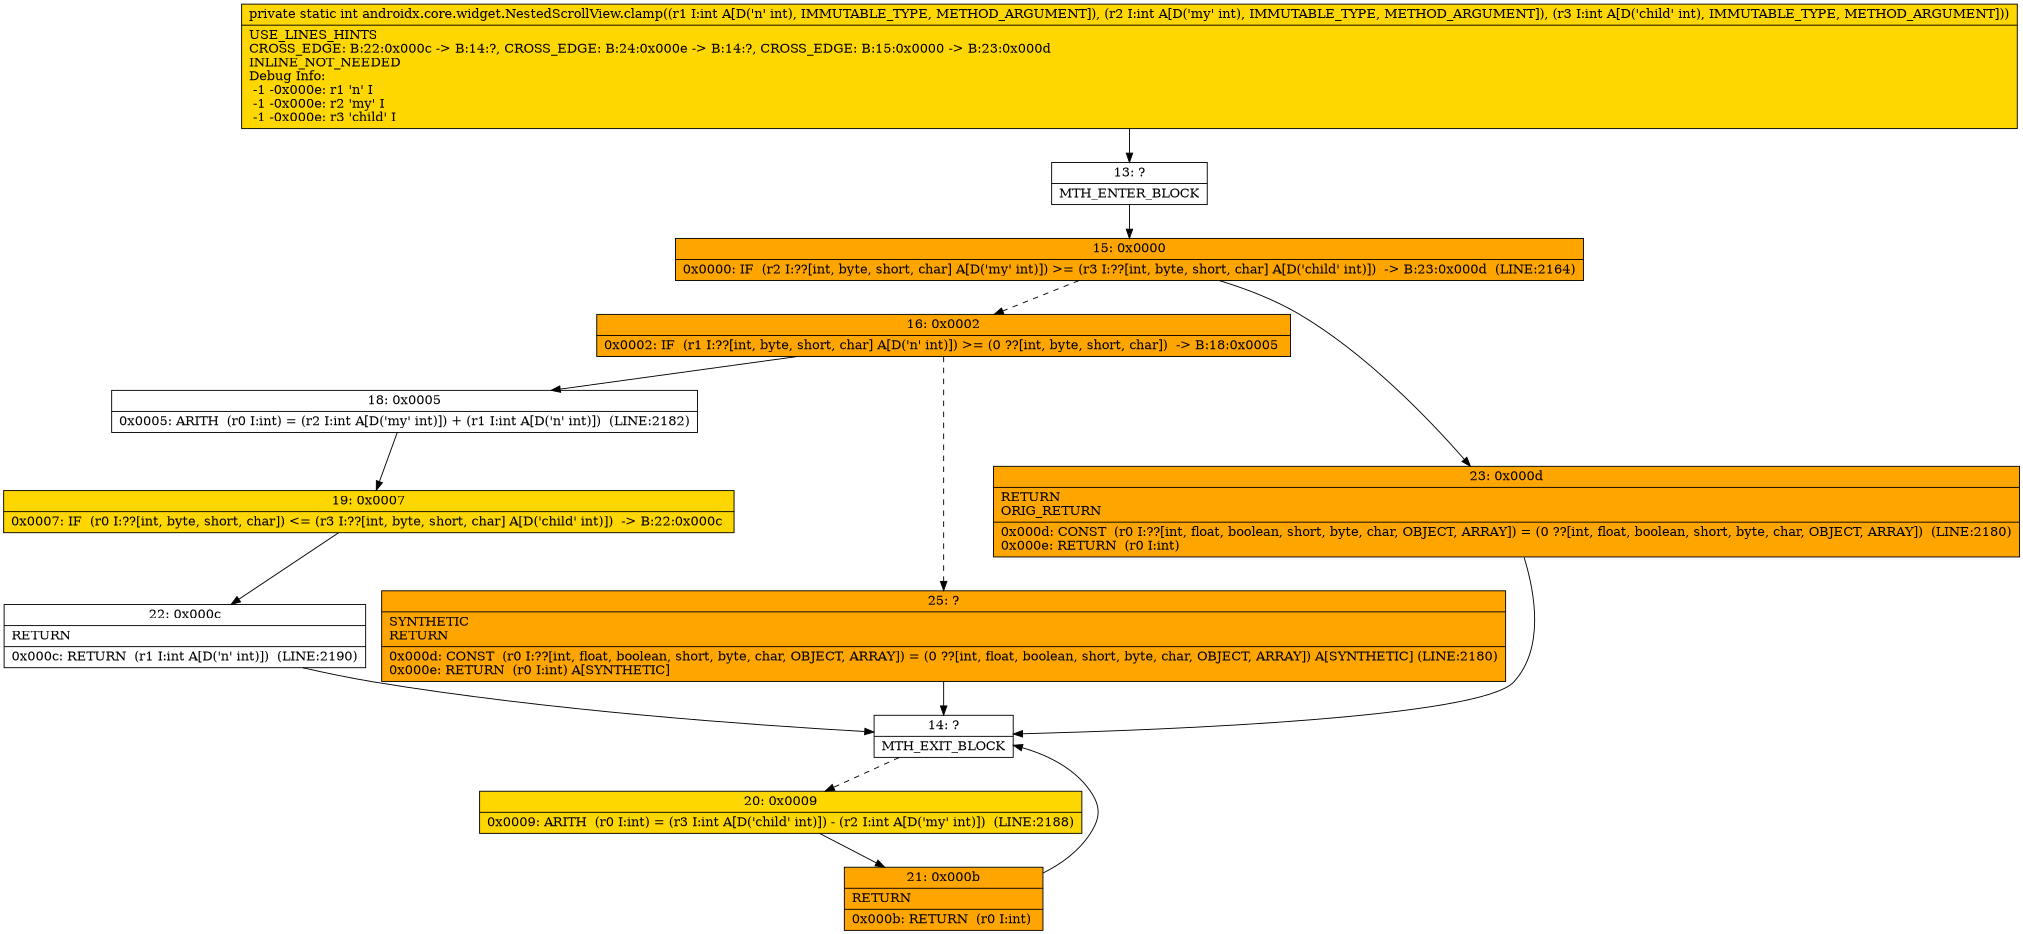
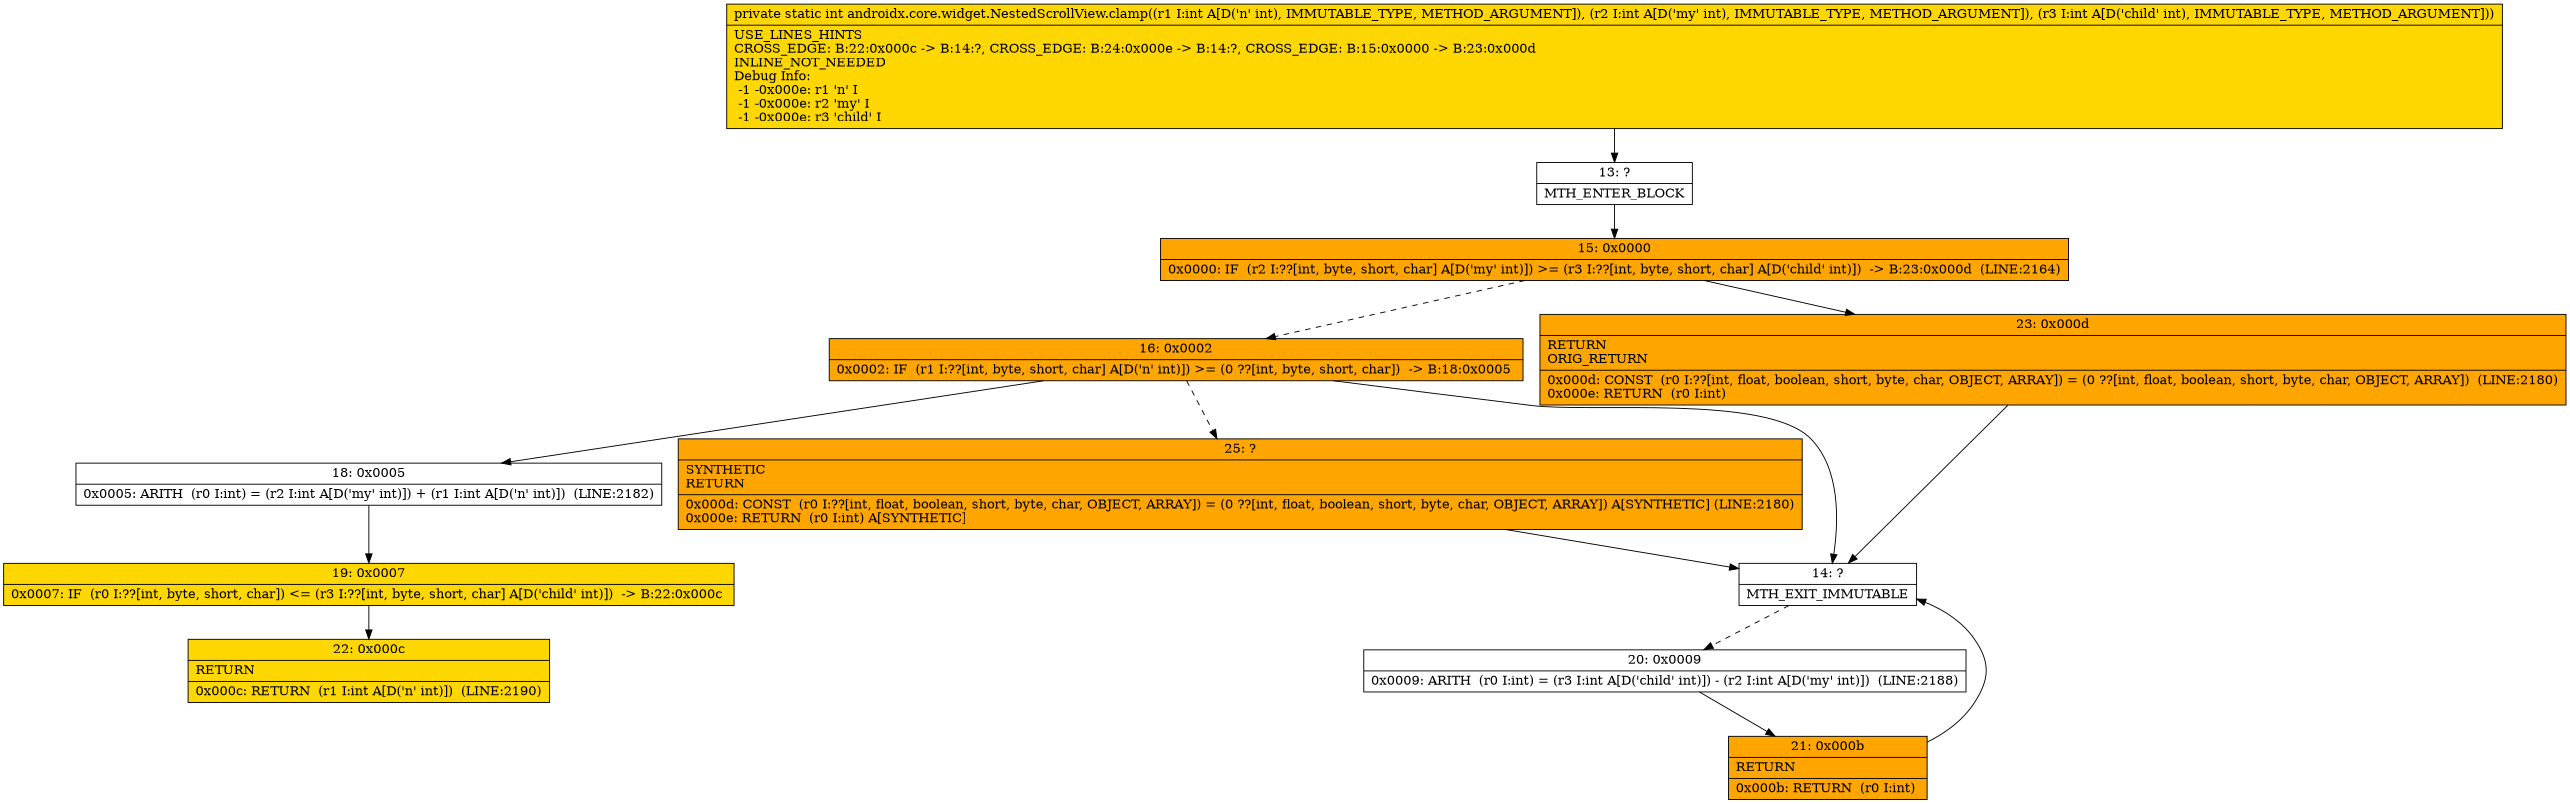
node "22: 0x000c": fillcolor white -> gold
edge "22: 0x000c" -> "14: ?": now "16: 0x0002" -> "14: ?"
node "14: ?": text "MTH_EXIT_BLOCK" -> "MTH_EXIT_IMMUTABLE"
node "20: 0x0009": fillcolor gold -> white
